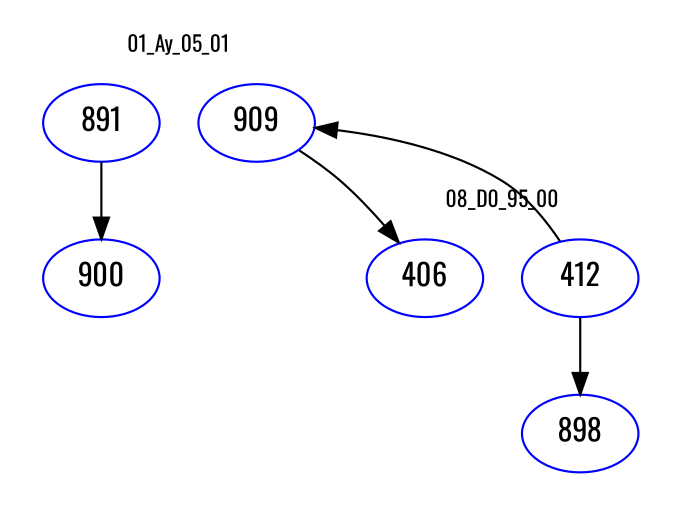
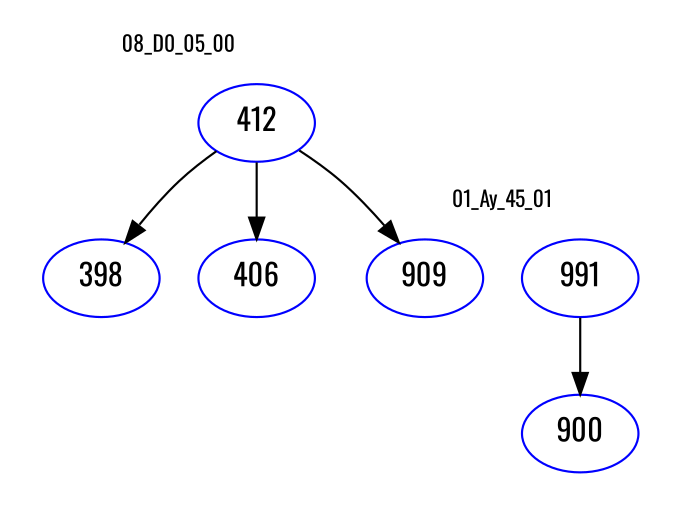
cluster "01_Ay_05_01": label "01_Ay_05_01" -> "01_Ay_45_01"
node "891": label "891" -> "991"
edge "909" -> "406": now "412" -> "406"
cluster "08_D0_95_00": label "08_D0_95_00" -> "08_D0_05_00"
node "898": label "898" -> "398"
